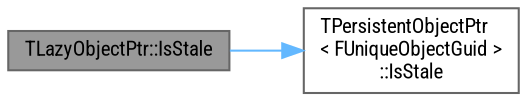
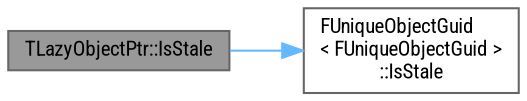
node "TPersistentObjectPtr < FUniqueObjectGuid > ::IsStale": label "TPersistentObjectPtr < FUniqueObjectGuid > ::IsStale" -> "FUniqueObjectGuid < FUniqueObjectGuid > ::IsStale"
